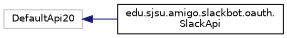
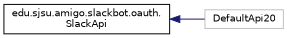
edge "edu.sjsu.amigo.slackbot.oauth. SlackApi" -> "DefaultApi20": reversed
